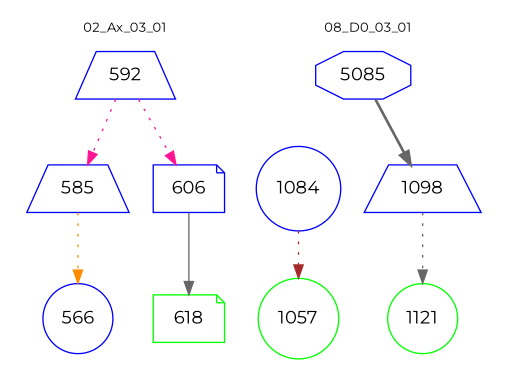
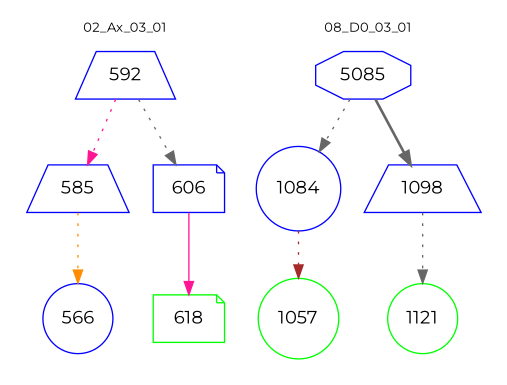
edge "5085" -> "1084": added
edge "592" -> "606": color deeppink -> gray40
edge "606" -> "618": color gray40 -> deeppink
